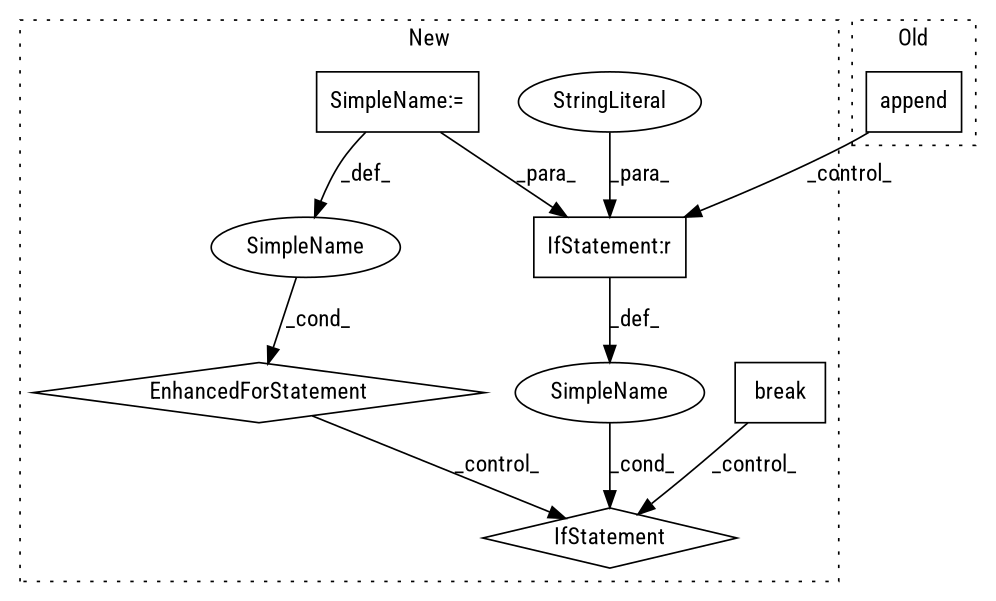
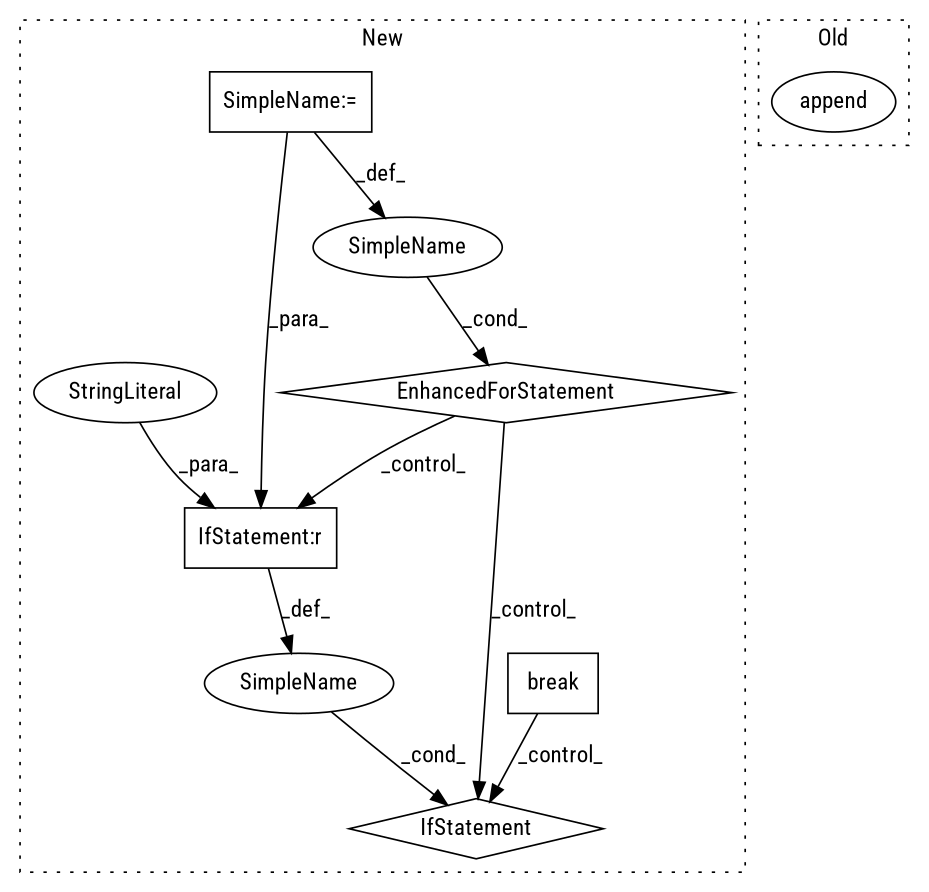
node "append": shape box -> ellipse
edge "append" -> "IfStatement:r": now "EnhancedForStatement" -> "IfStatement:r"
